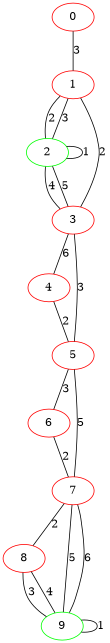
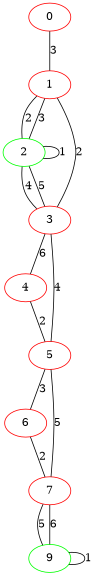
edge "3" -- "5": label "3" -> "4"
node "8": removed
